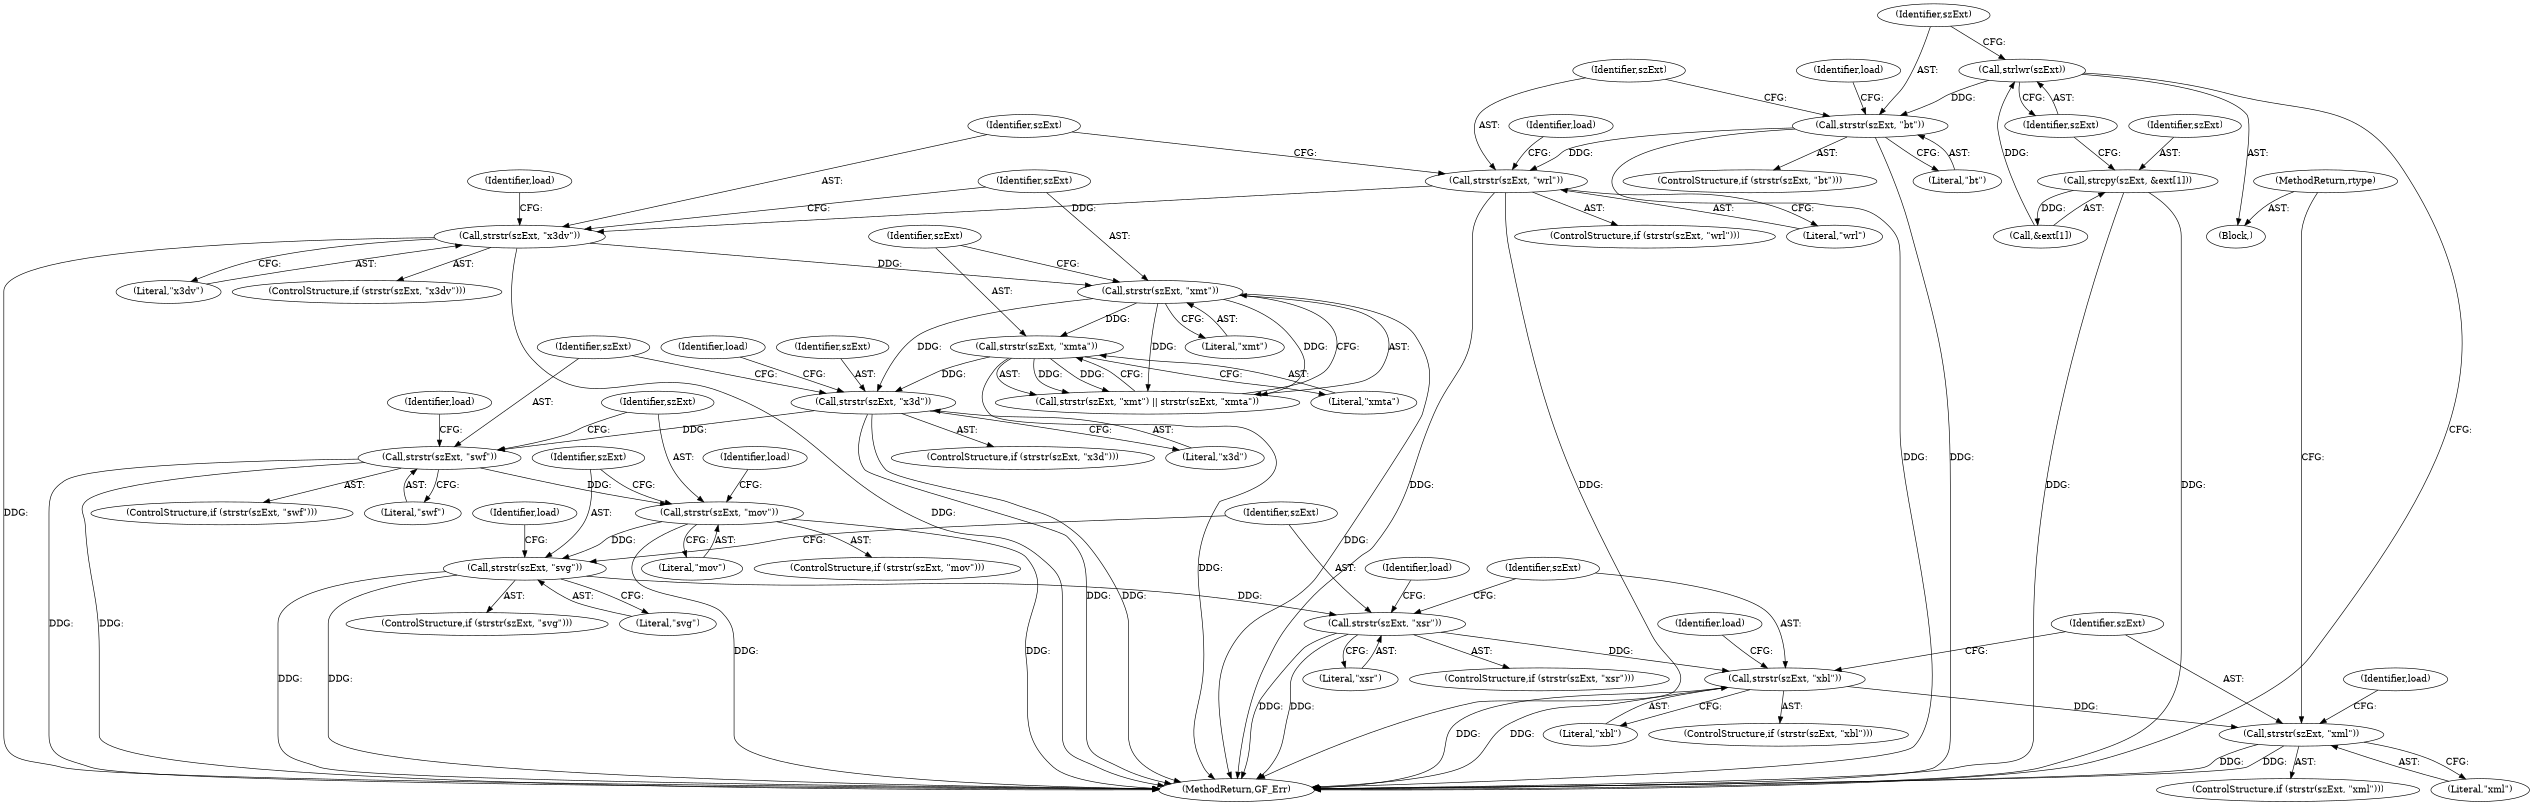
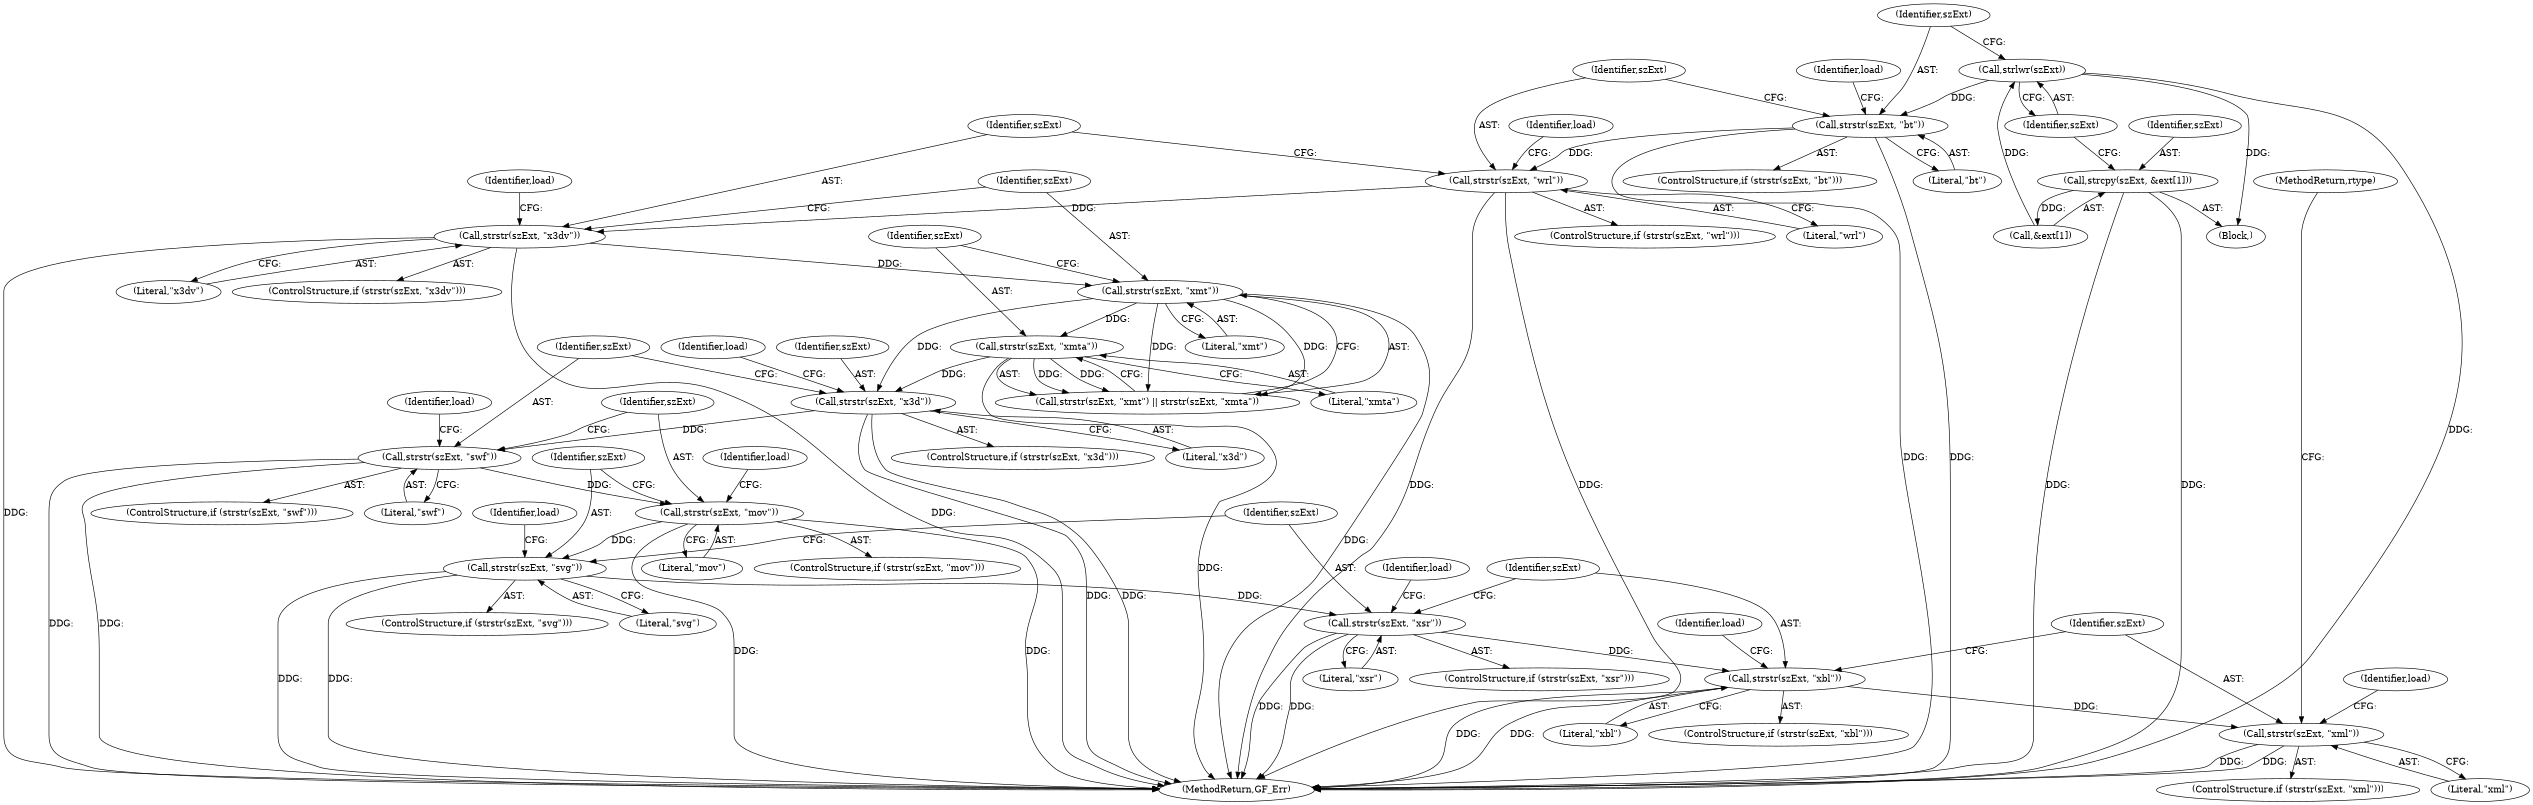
edge "(Call,strlwr(szExt))" -> "(Block,)": label "AST: " -> "DDG: "
edge "(MethodReturn,rtype)" -> "(Block,)": now "(Call,strcpy(szExt, &ext[1]))" -> "(Block,)"
edge "(Call,strlwr(szExt))" -> "(MethodReturn,GF_Err)": label "CFG: " -> "DDG: "
